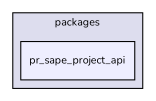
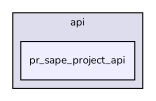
cluster "packages": label "packages" -> "api"
